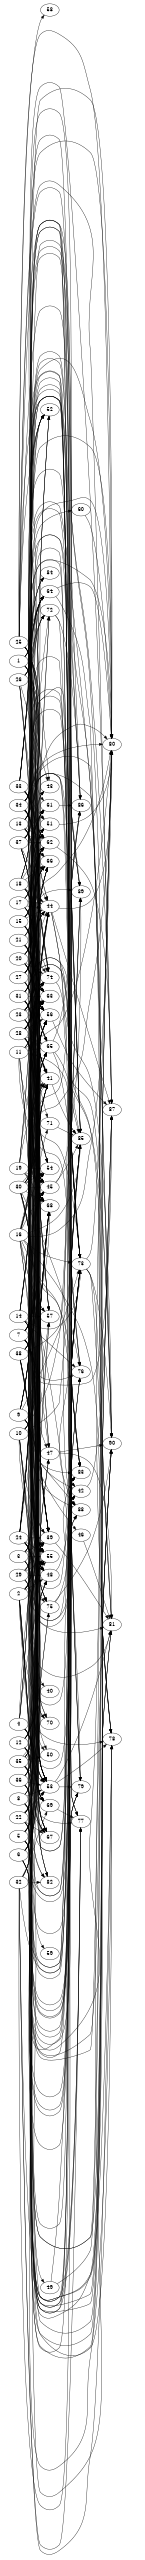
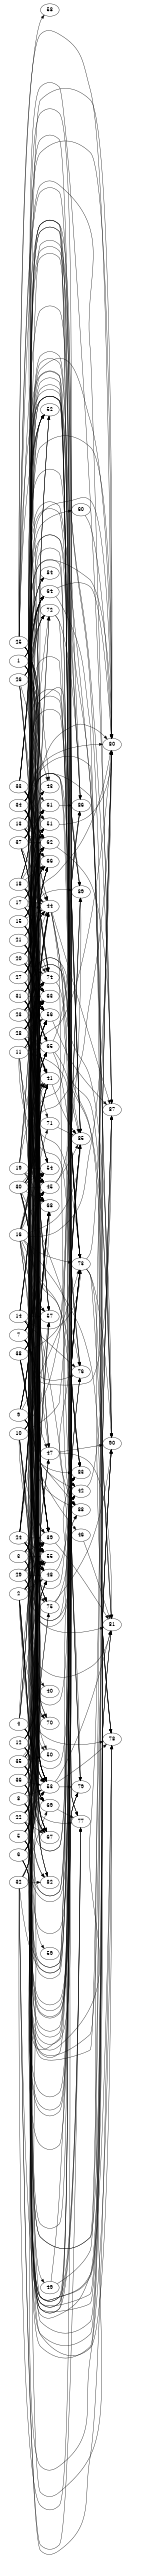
edge "44" -> "80": now "44" -> "42"
edge "5" -> "88": now "5" -> "57"
